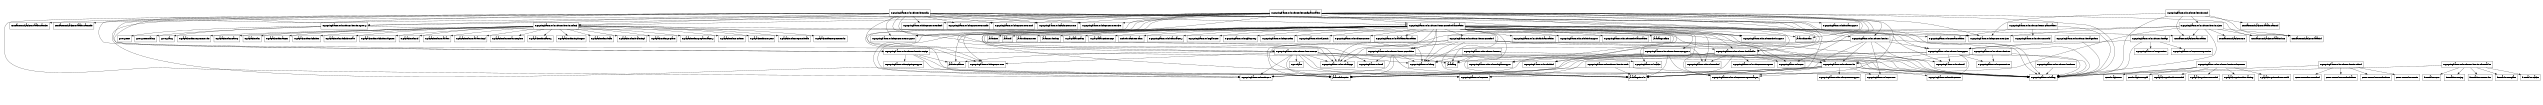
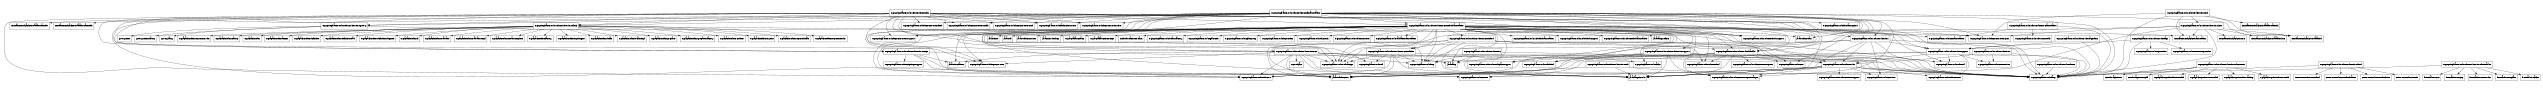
edge "org_springframework_web_servlet_mvc_condition" -> "org_springframework_web_accept": added
